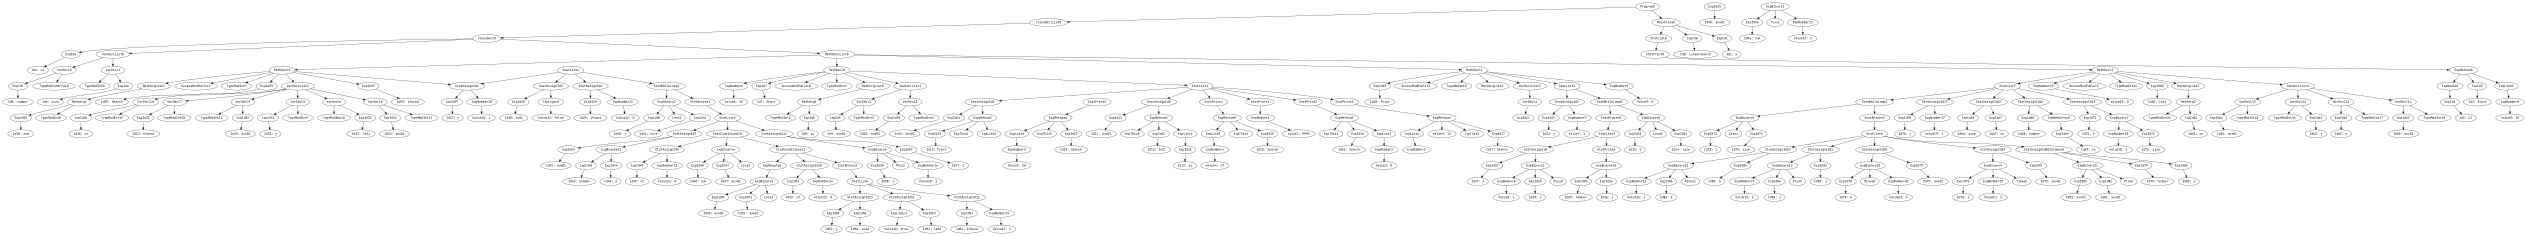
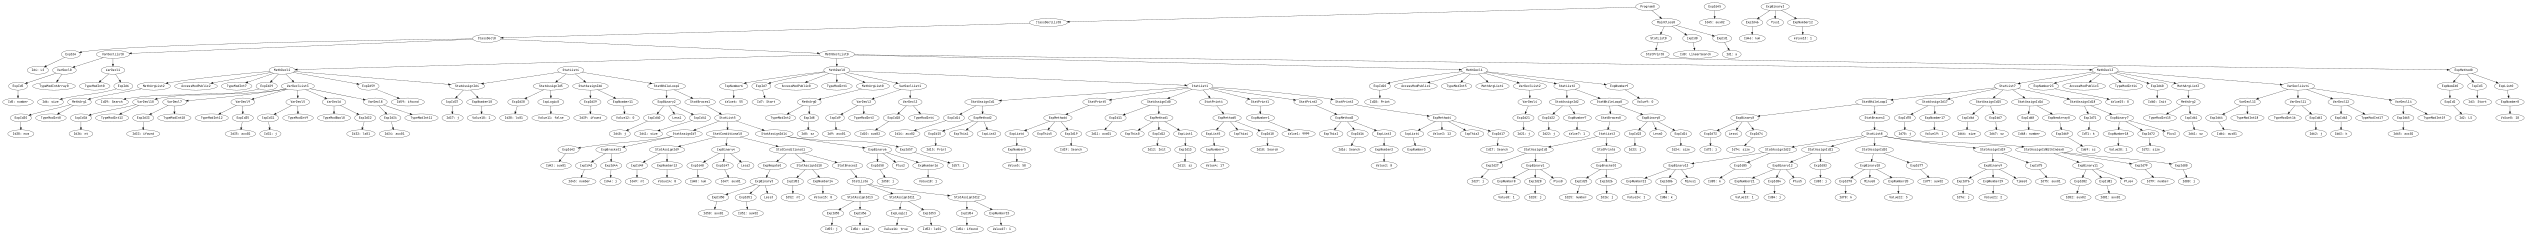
edge "StatList1" -> "StatPrint5": added
node "Id21: j": added
node "Plus3": added
